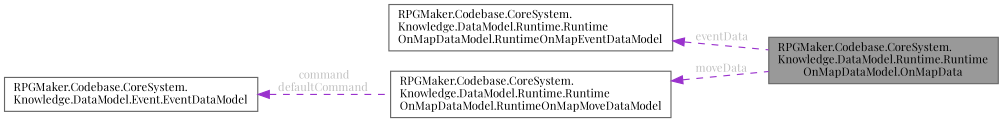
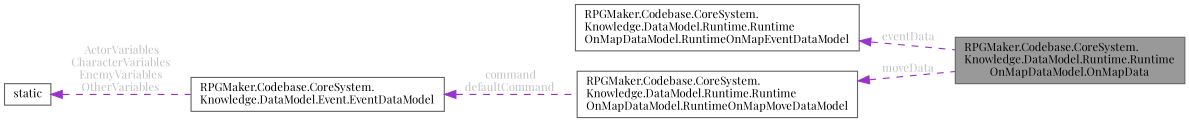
node "static": added
